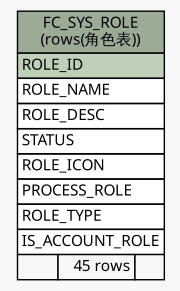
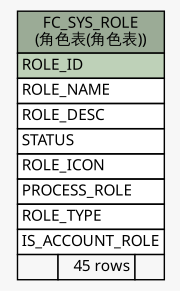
node "FC_SYS_ROLE": text "(rows(角色表))" -> "(角色表(角色表))"
